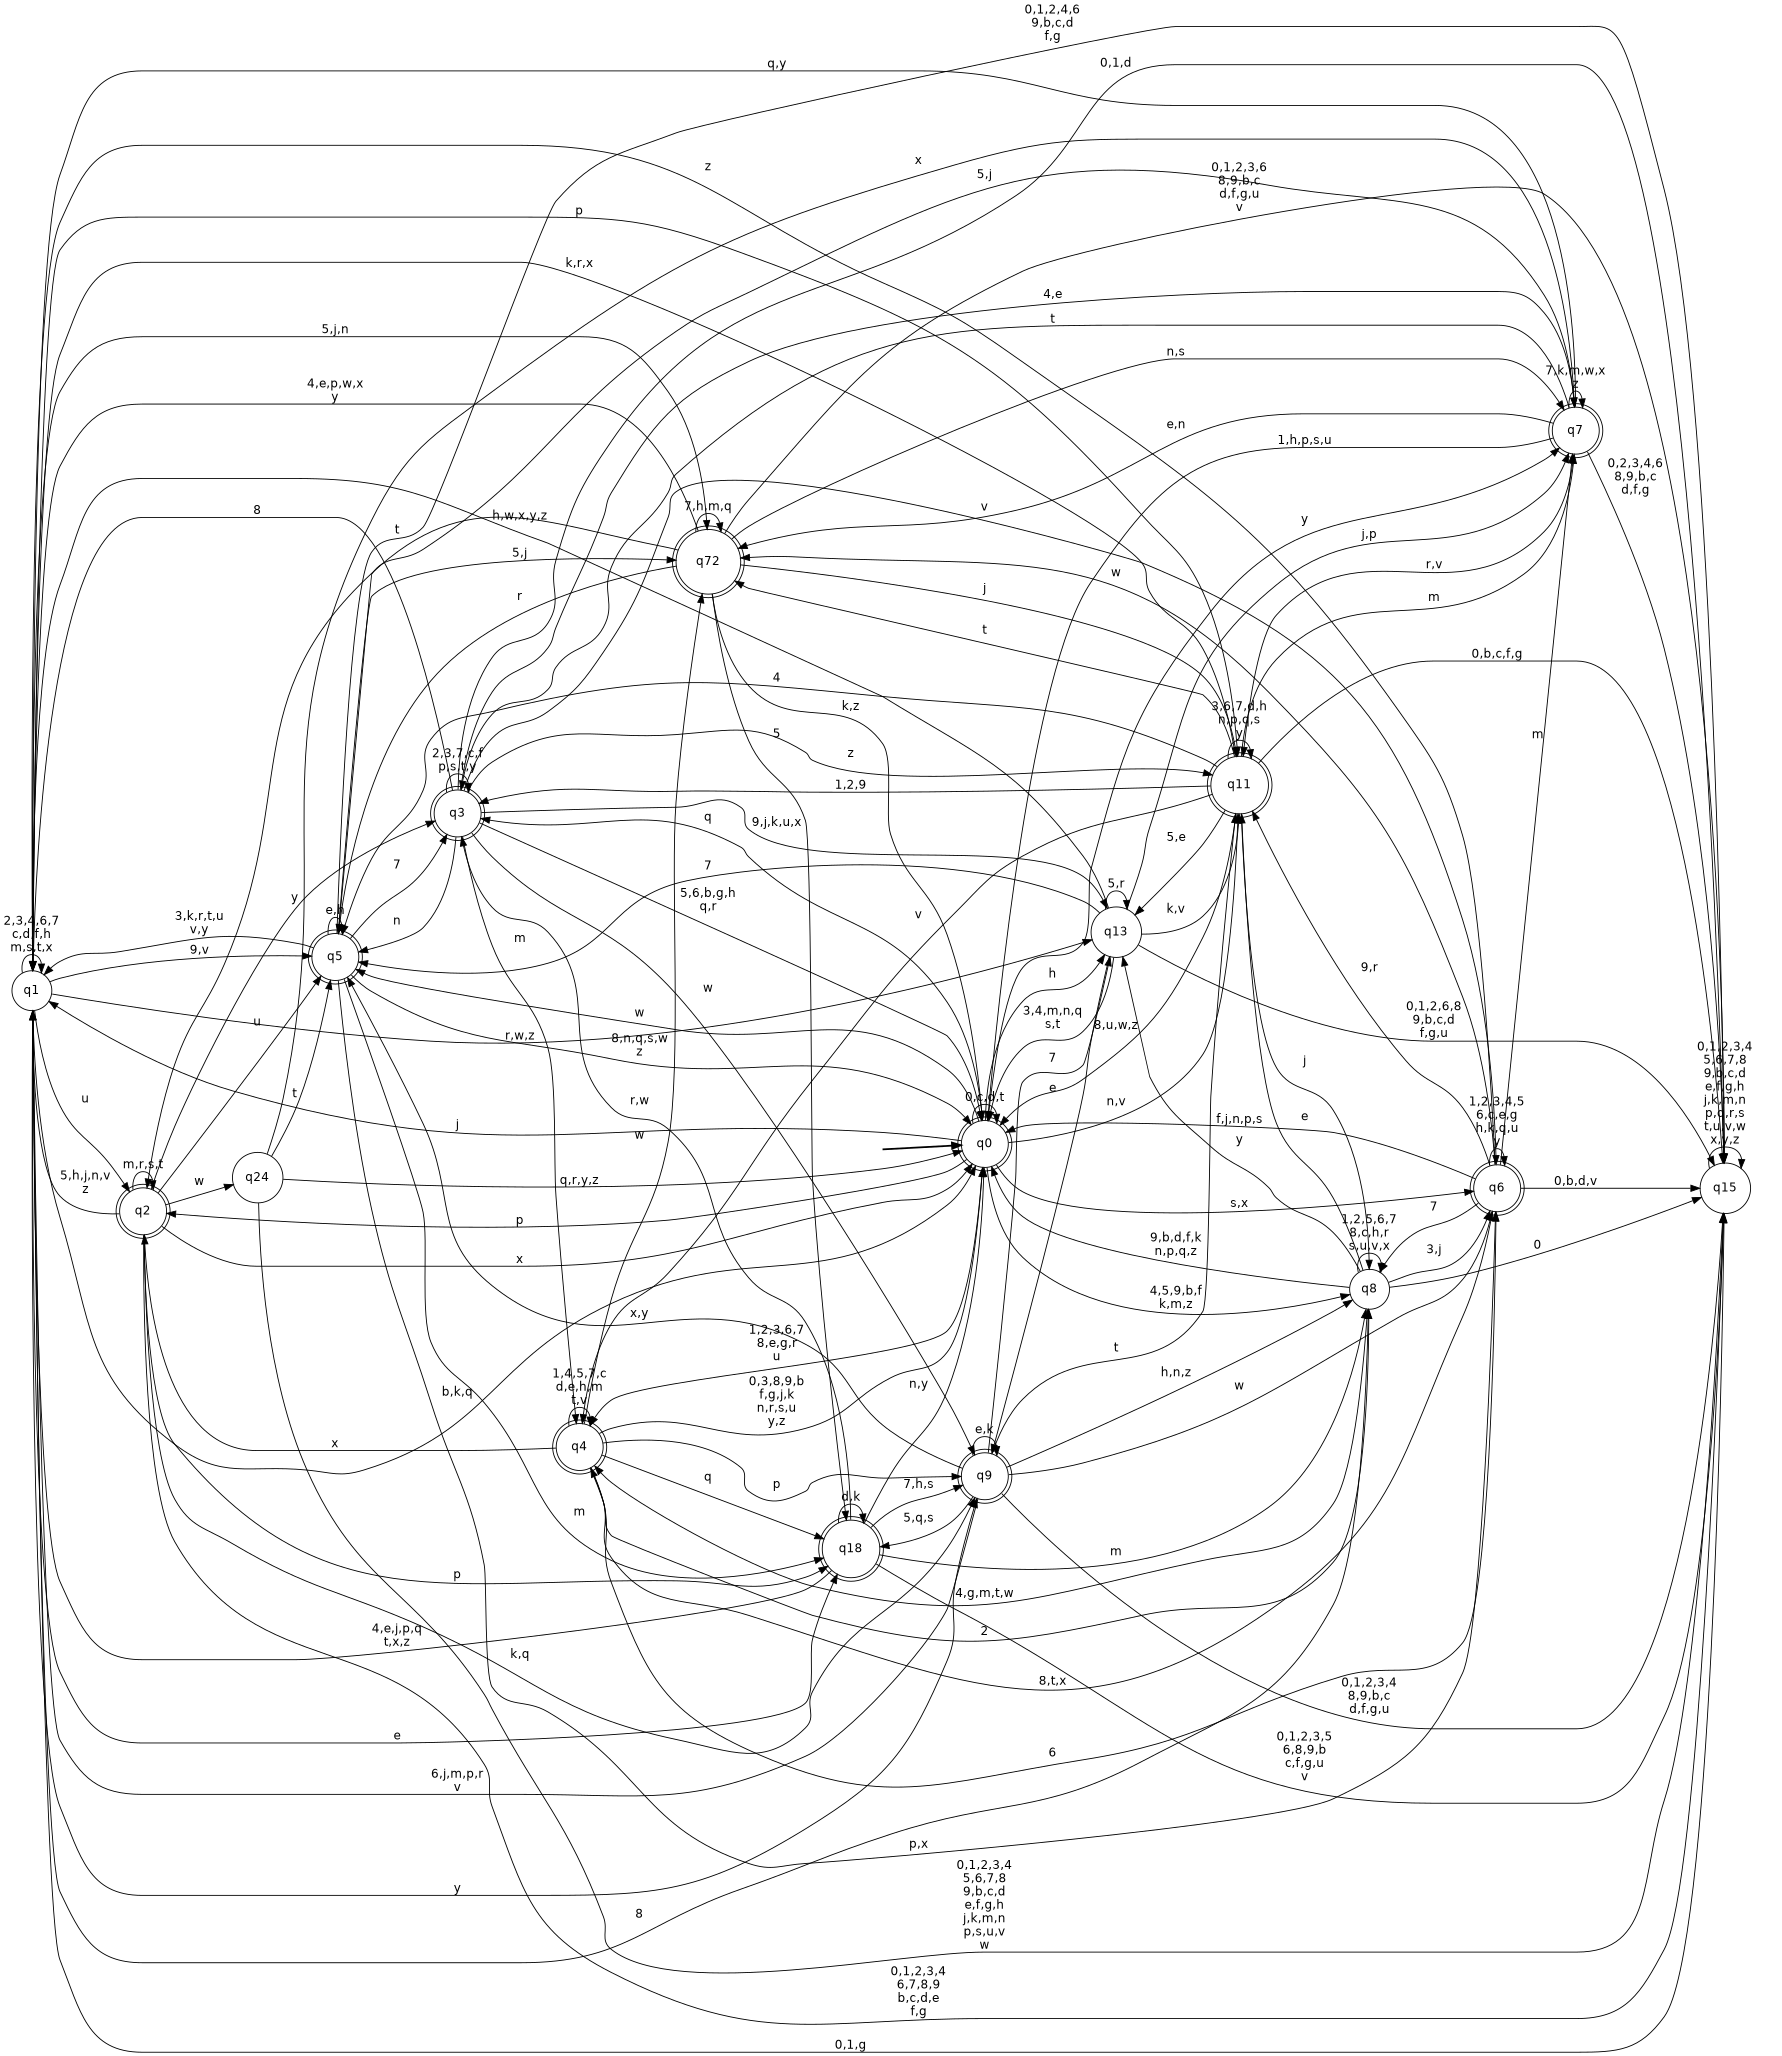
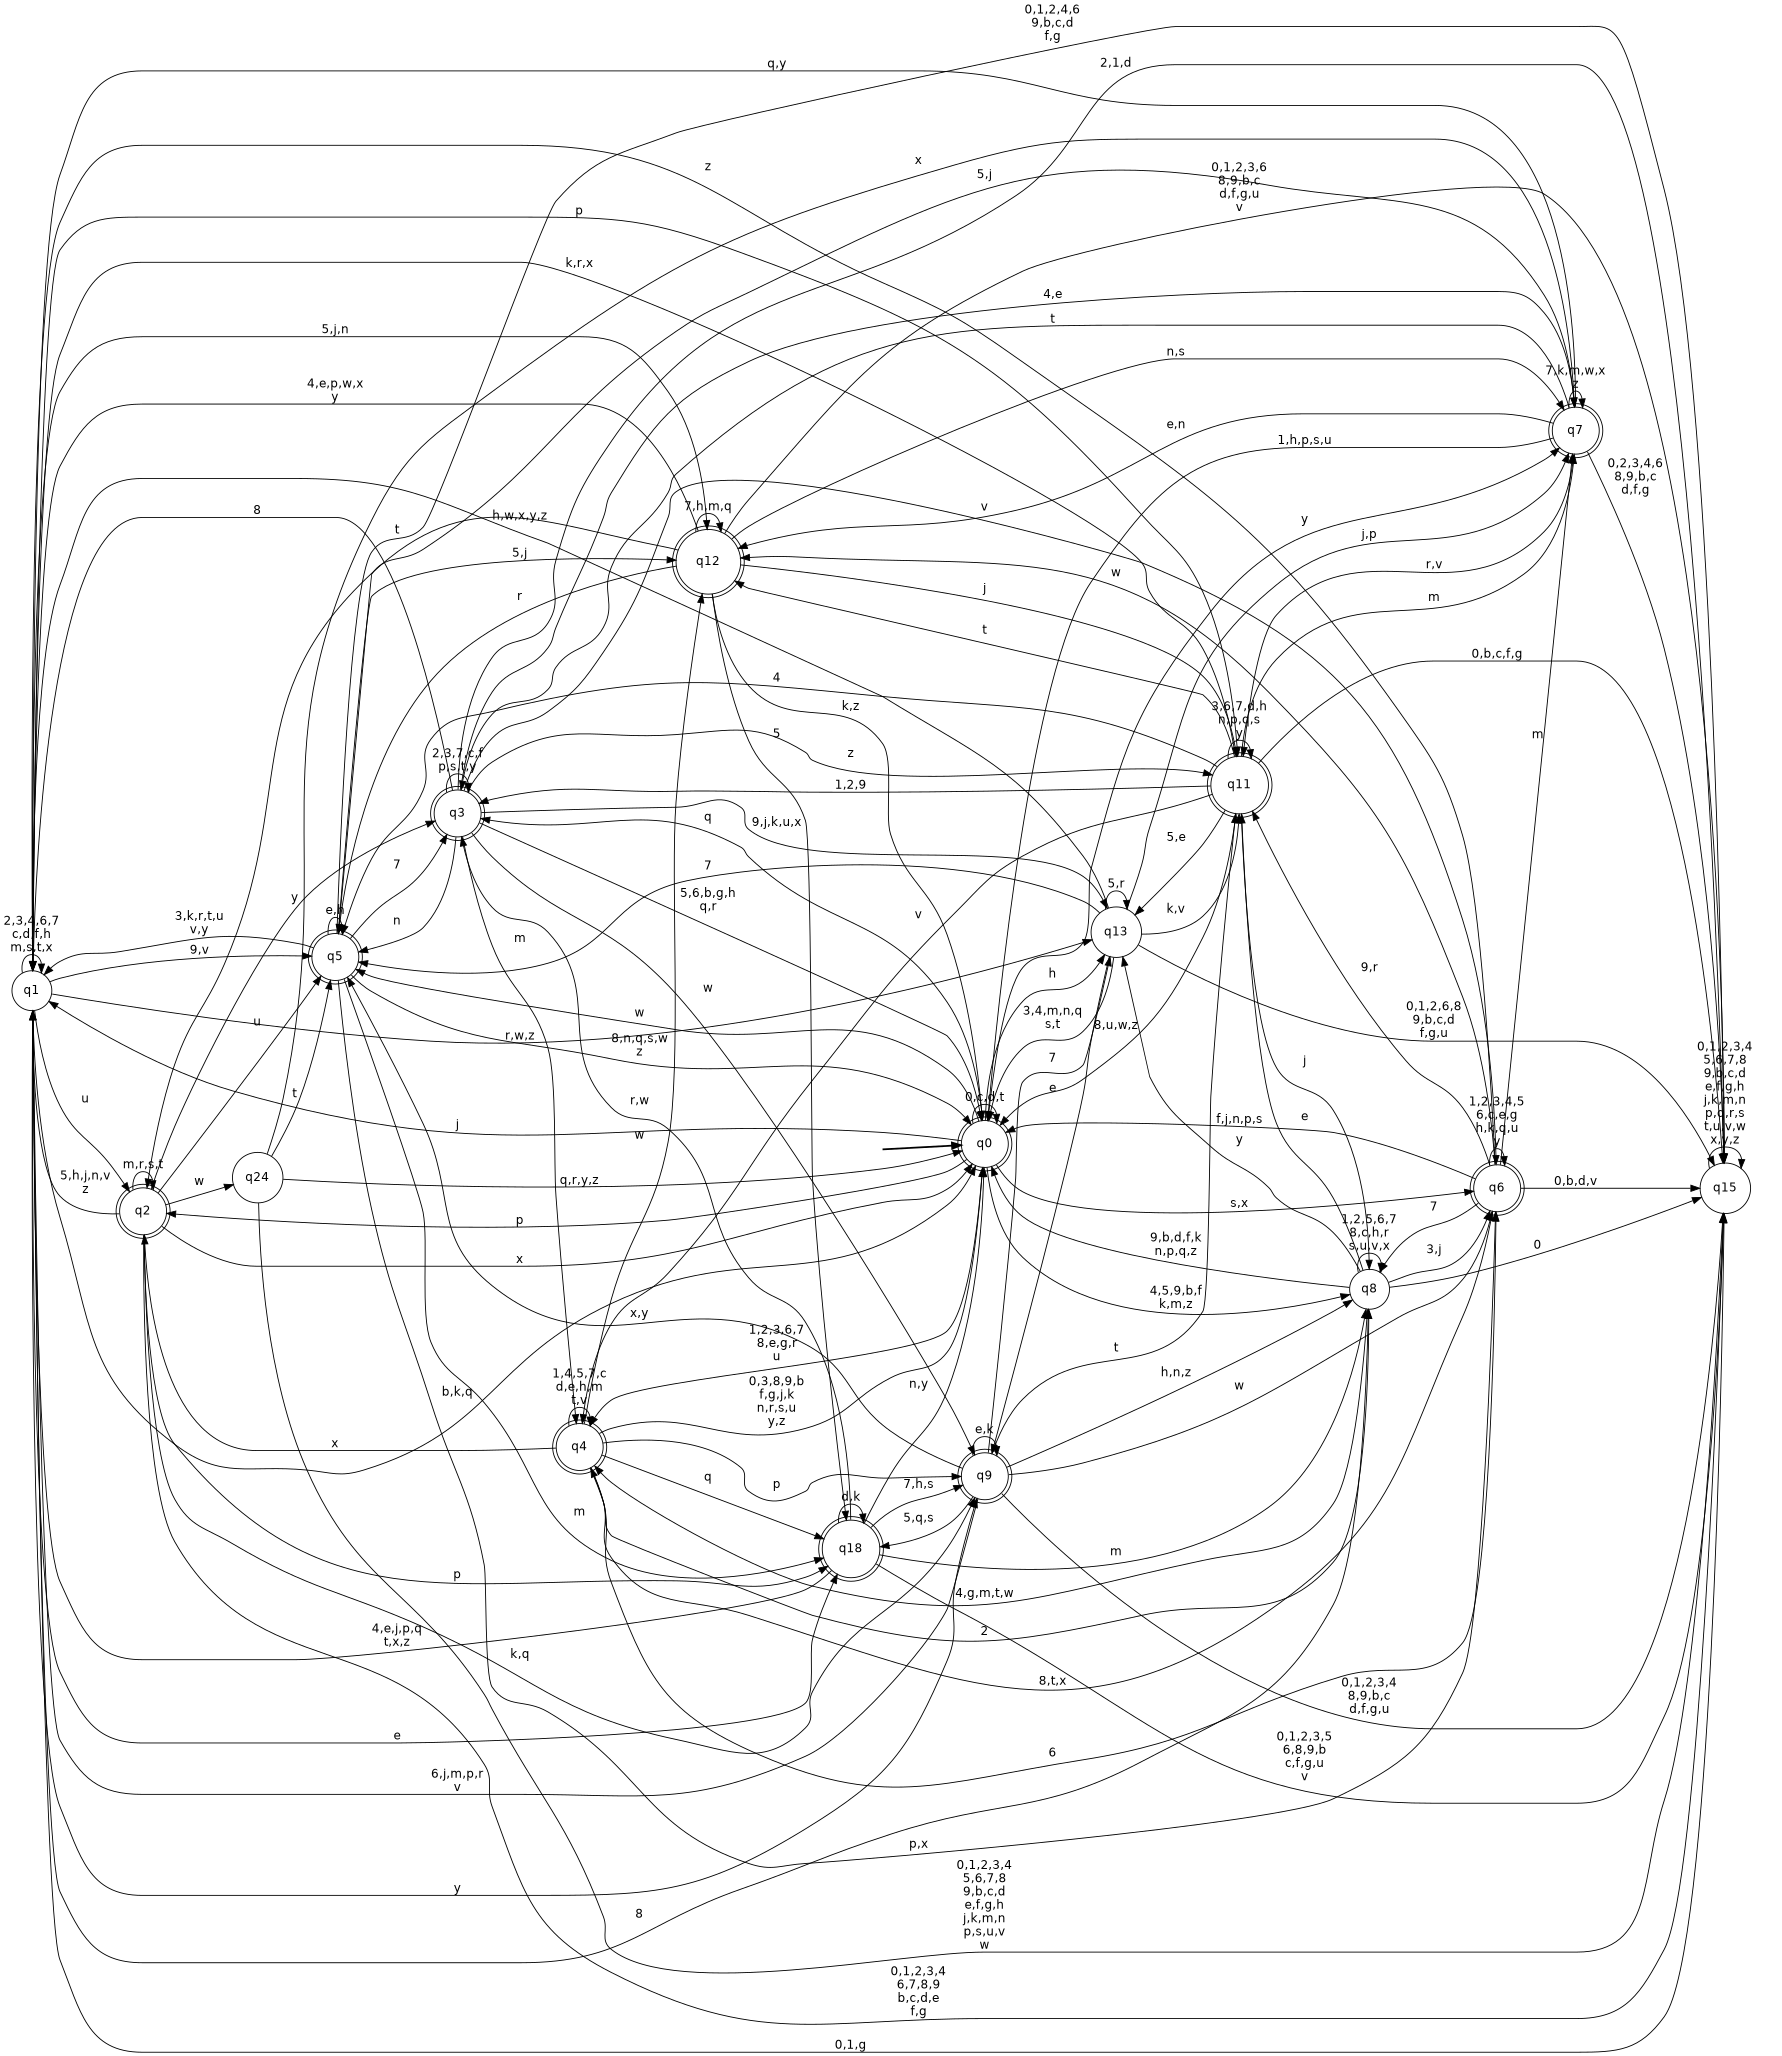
edge "q3" -> "q15": label "0,1,d" -> "2,1,d"
node "q72": label "q72" -> "q12"
edge "q0" -> "q11": removed, label "n,v"
